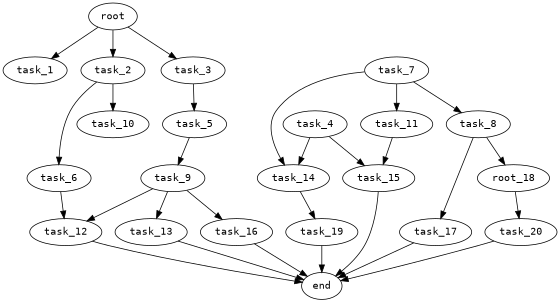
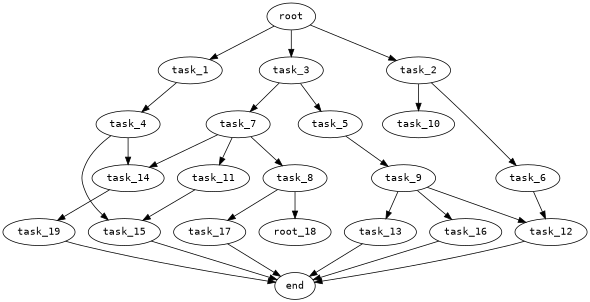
edge "task_1" -> "task_4": added
edge "task_3" -> "task_7": added
node "task_20": removed
